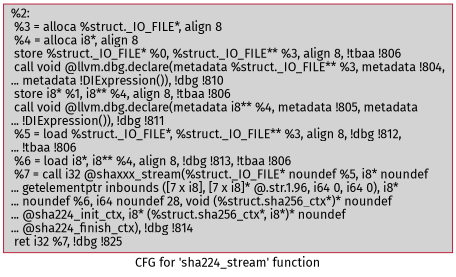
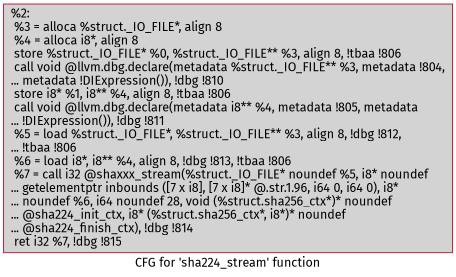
node "%2:": text "ret i32 %7, !dbg !825" -> "ret i32 %7, !dbg !815"
